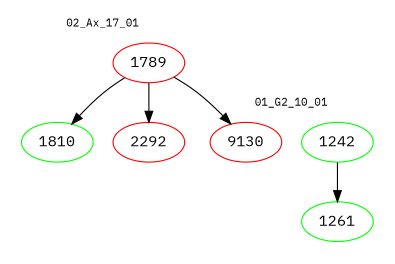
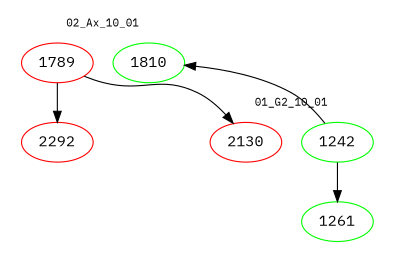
cluster "02_Ax_17_01": label "02_Ax_17_01" -> "02_Ax_10_01"
edge "1789" -> "1810": now "1242" -> "1810"
node "9130": label "9130" -> "2130"
